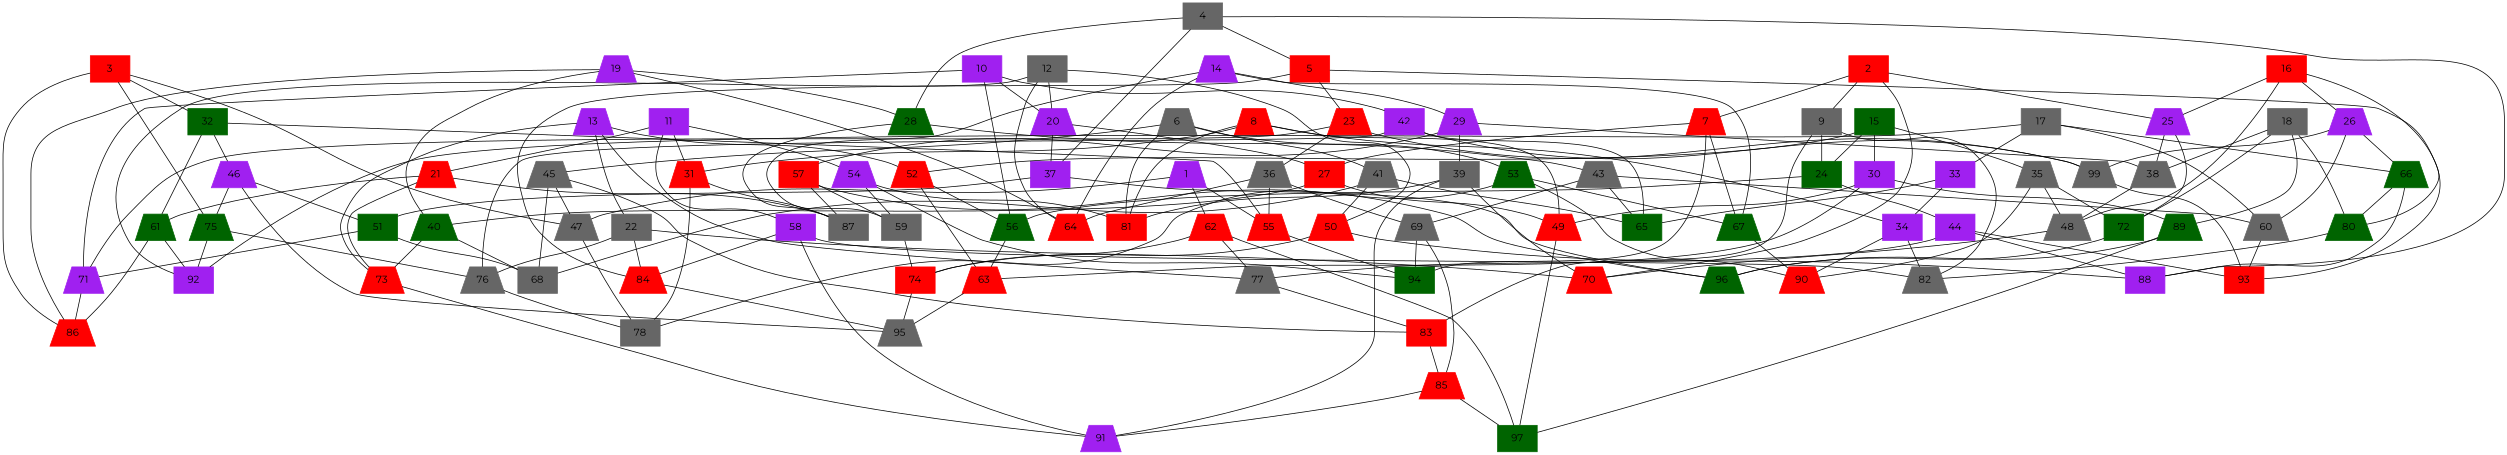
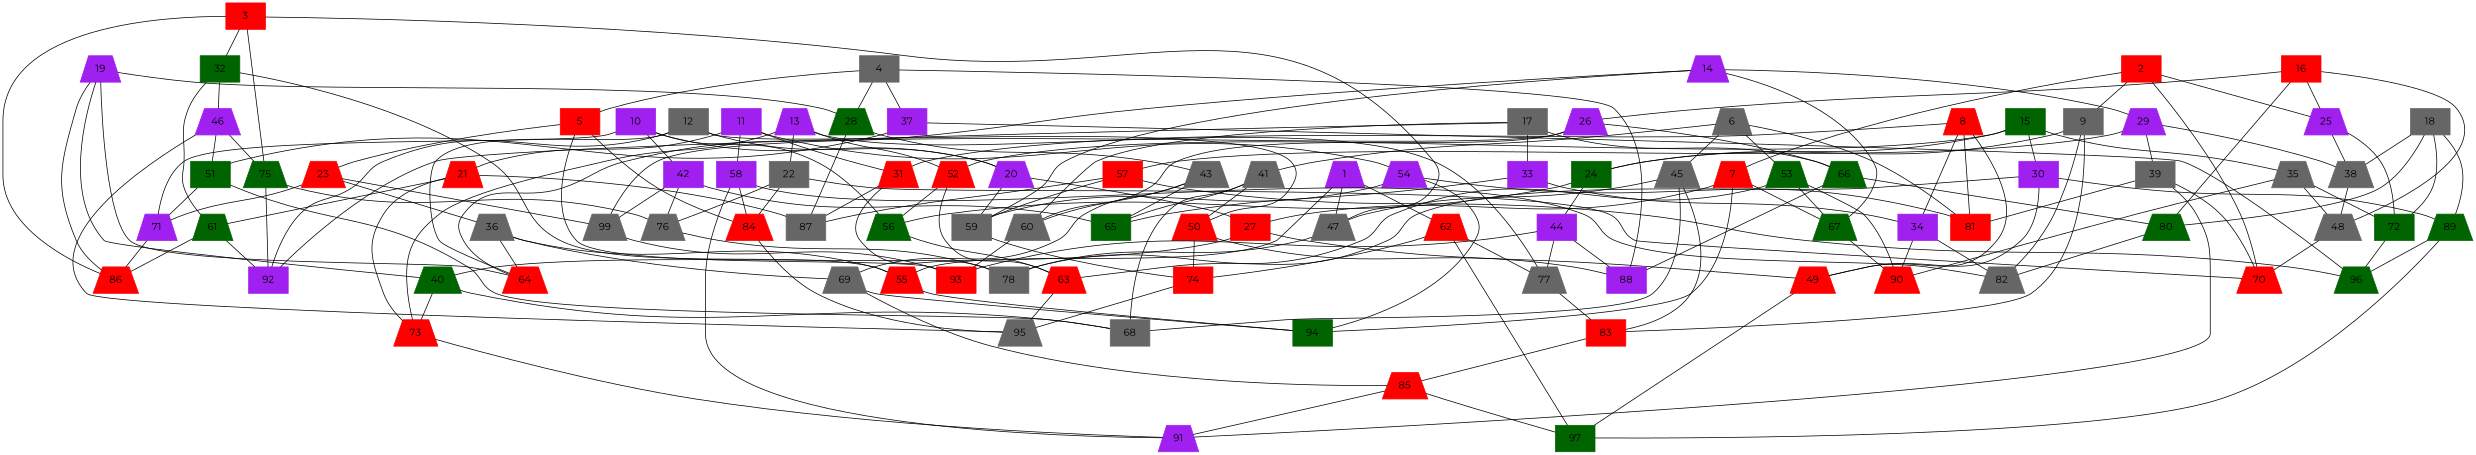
edge "20" -- "37": now "20" -- "59"
